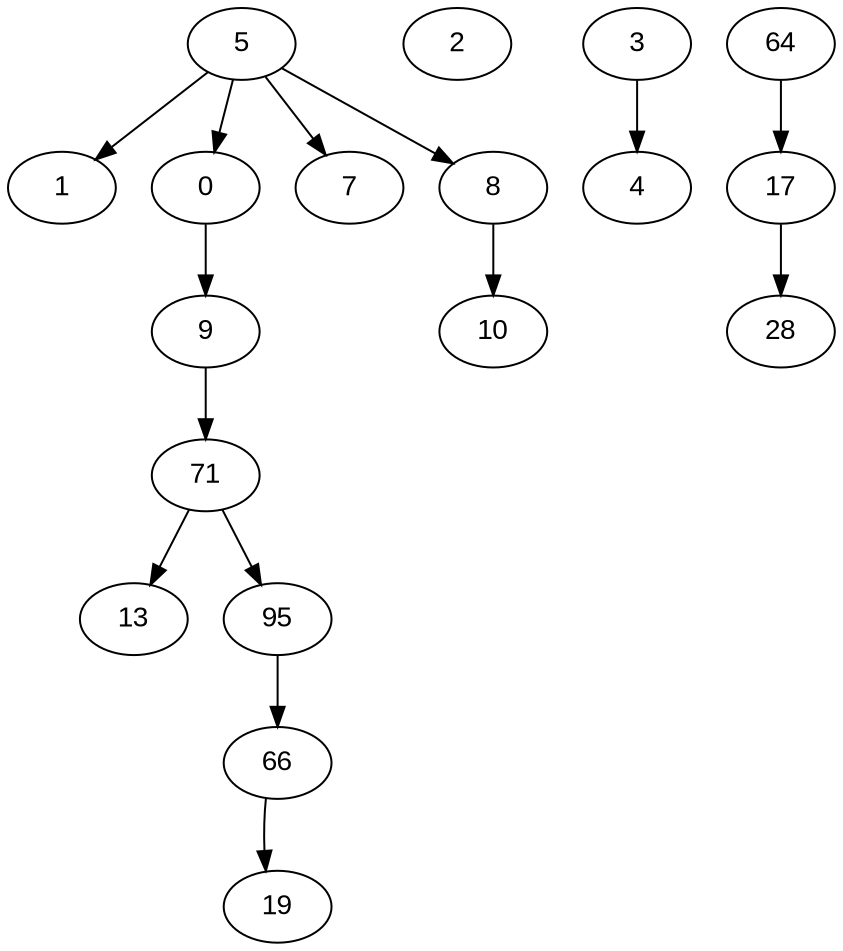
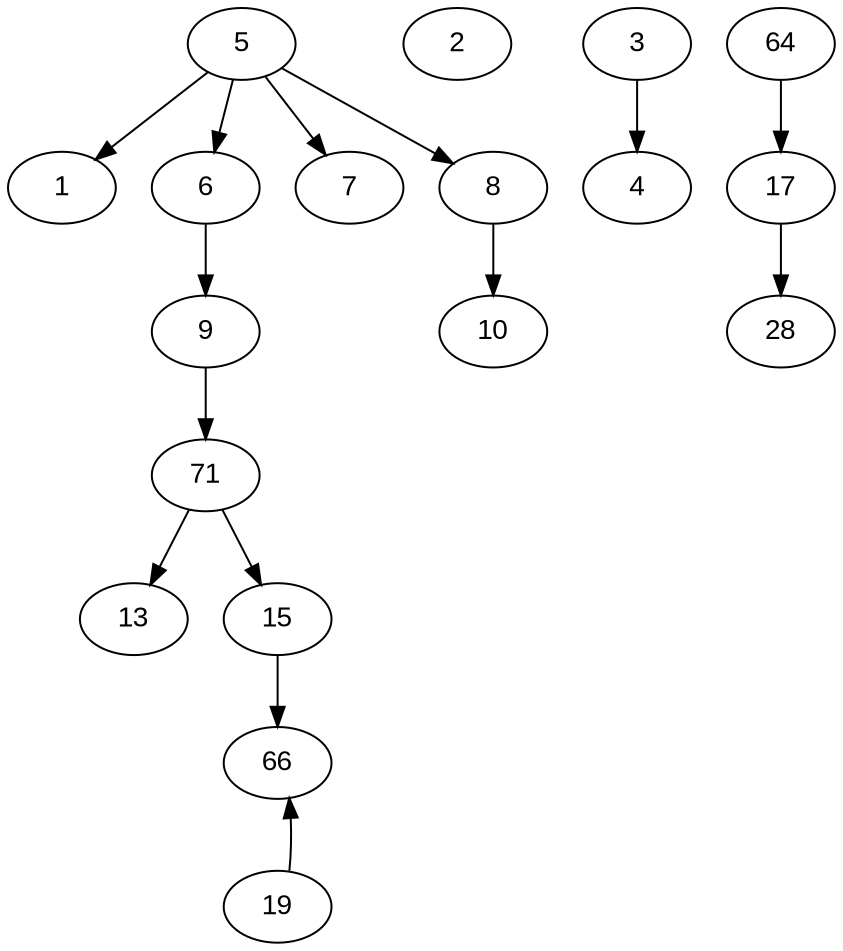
node "0": label "0" -> "6"
node "95": label "95" -> "15"
edge "66" -> "19": reversed
